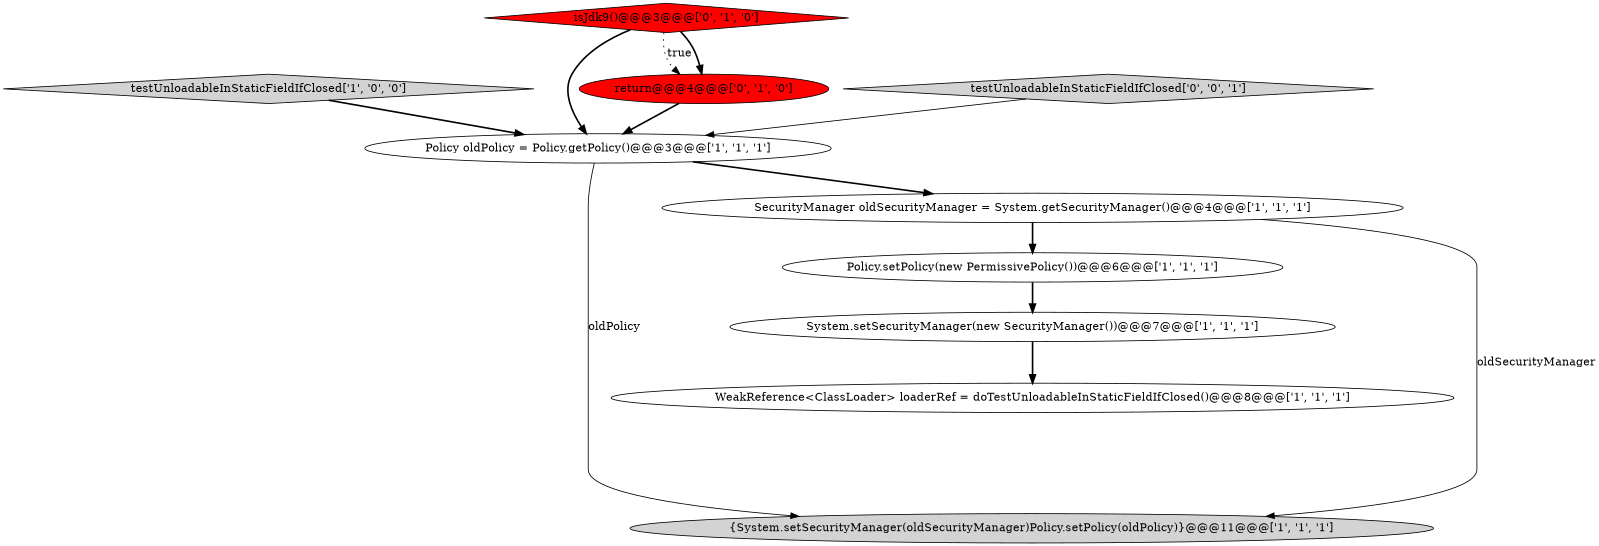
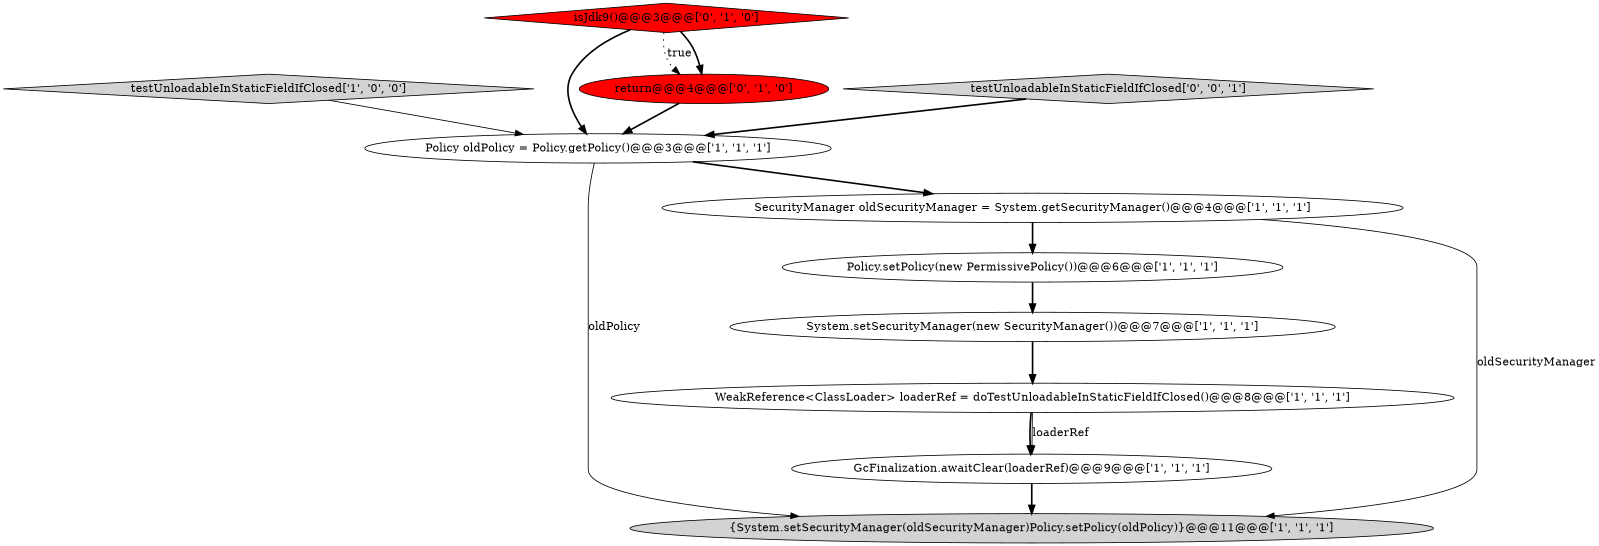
edge "testUnloadableInStaticFieldIfClosed['1', '0', '0']" -> "Policy oldPolicy = Policy.getPolicy()@@@3@@@['1', '1', '1']": style bold -> solid
edge "testUnloadableInStaticFieldIfClosed['0', '0', '1']" -> "Policy oldPolicy = Policy.getPolicy()@@@3@@@['1', '1', '1']": style solid -> bold
node "GcFinalization.awaitClear(loaderRef)@@@9@@@['1', '1', '1']": added
